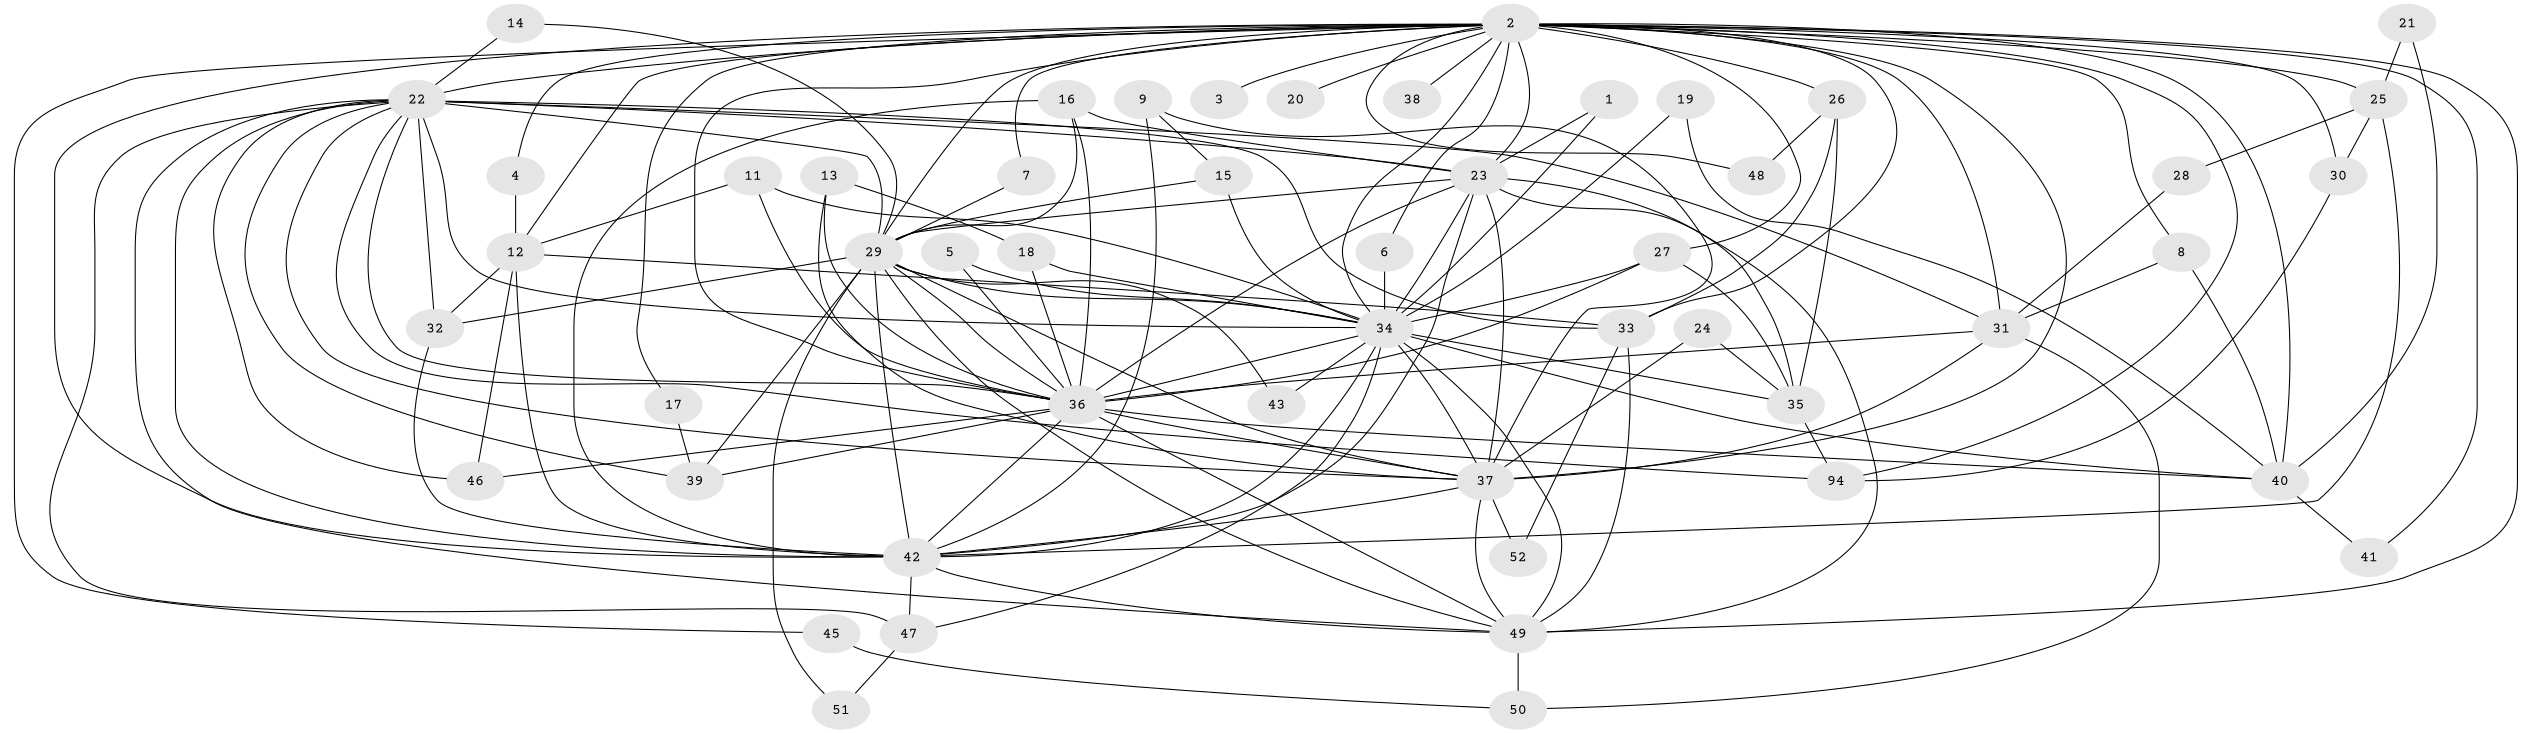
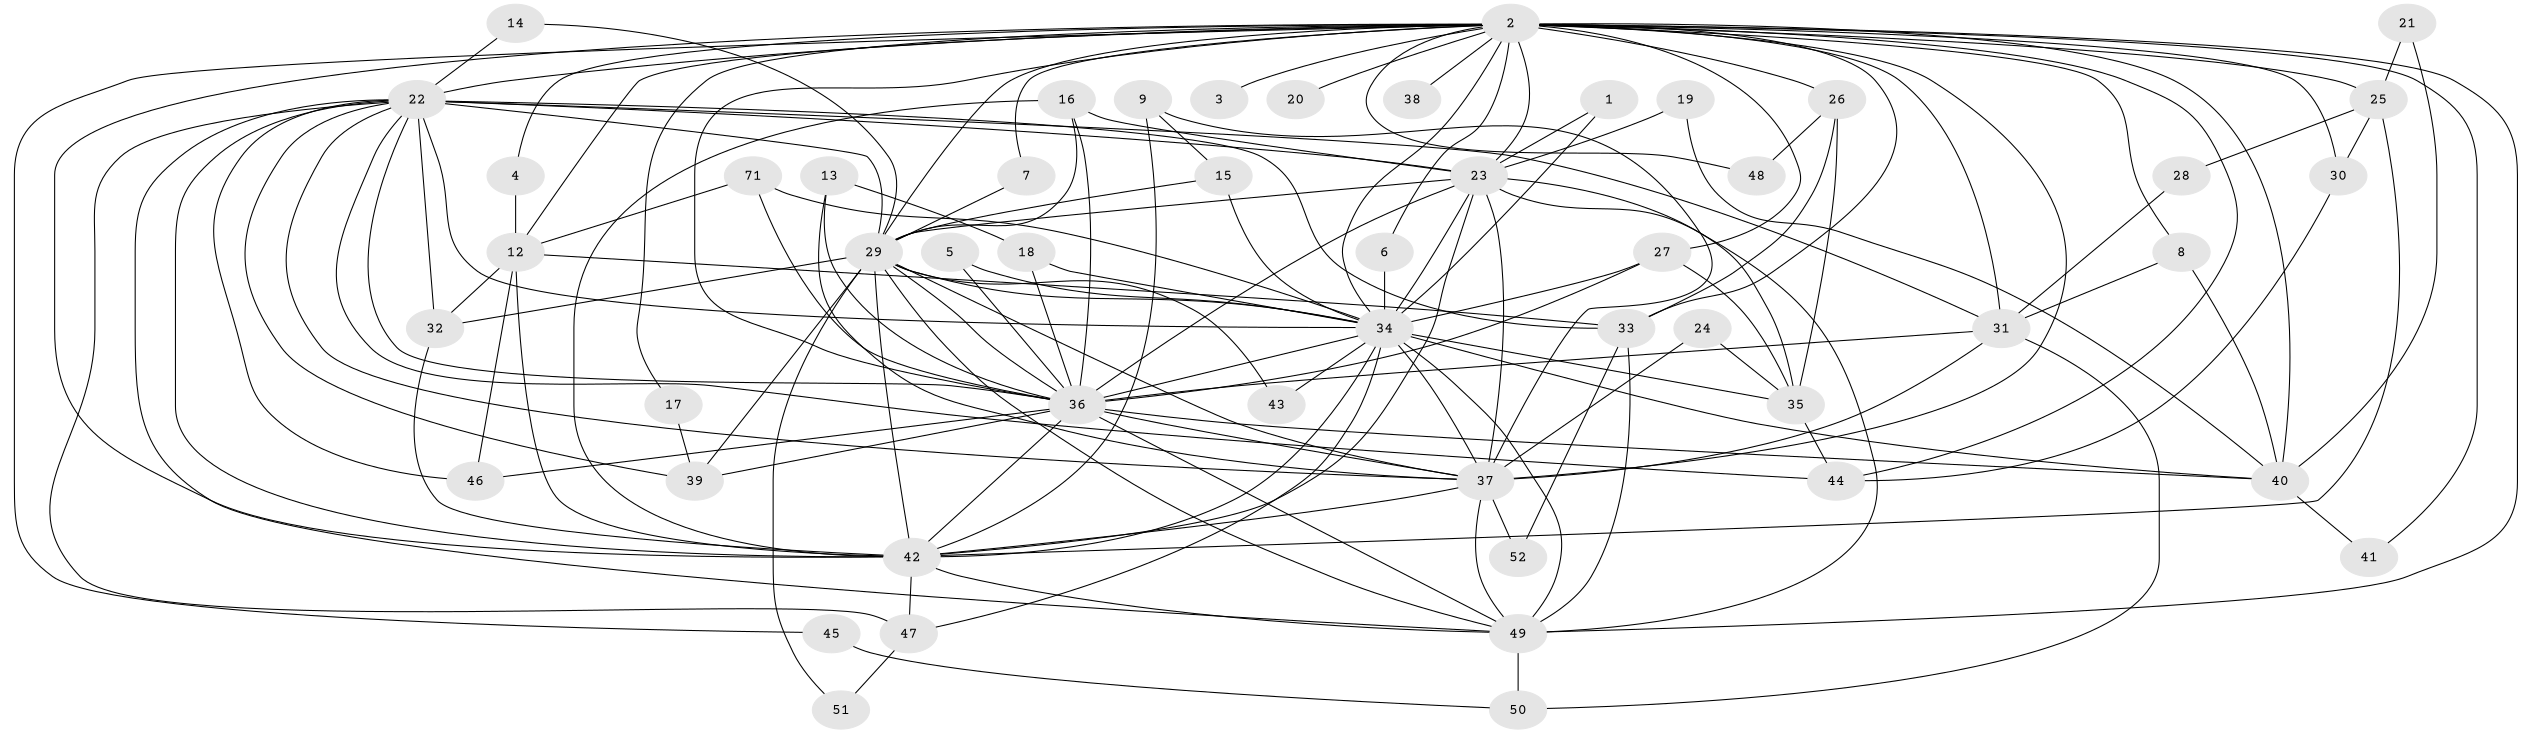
node "11": label "11" -> "71"
edge "19" -- "34": now "19" -- "23"
node "94": label "94" -> "44"
